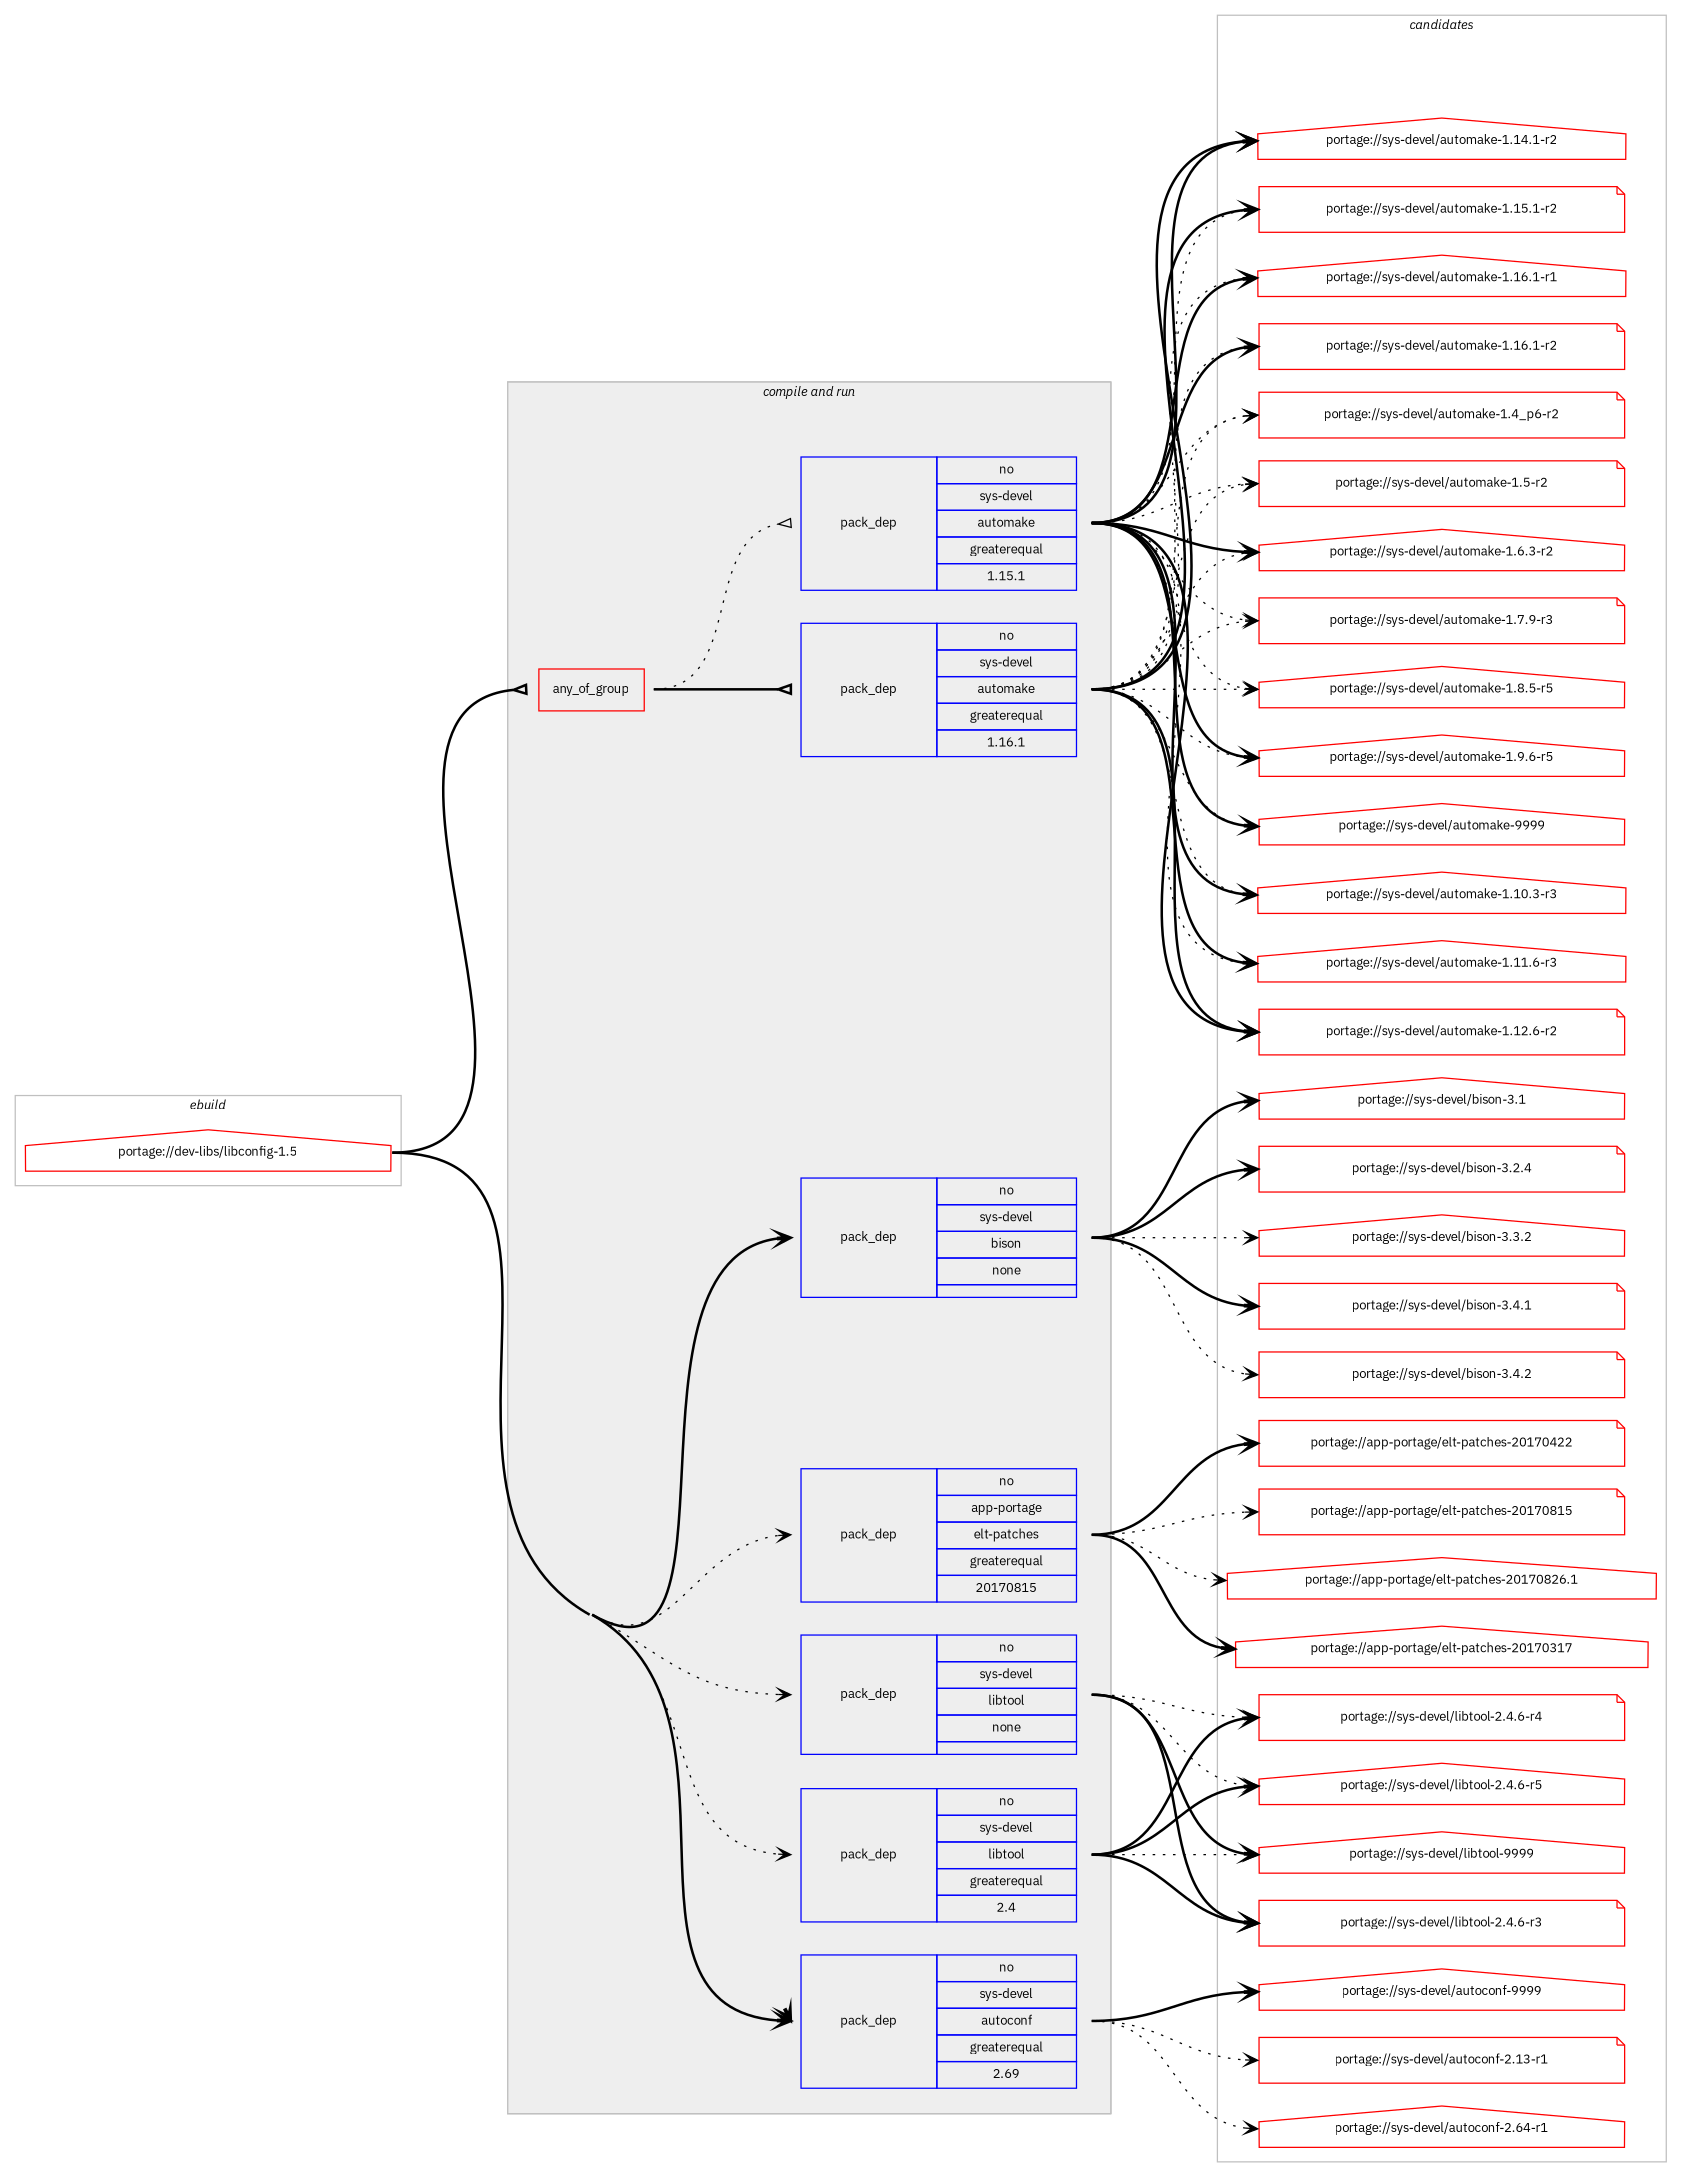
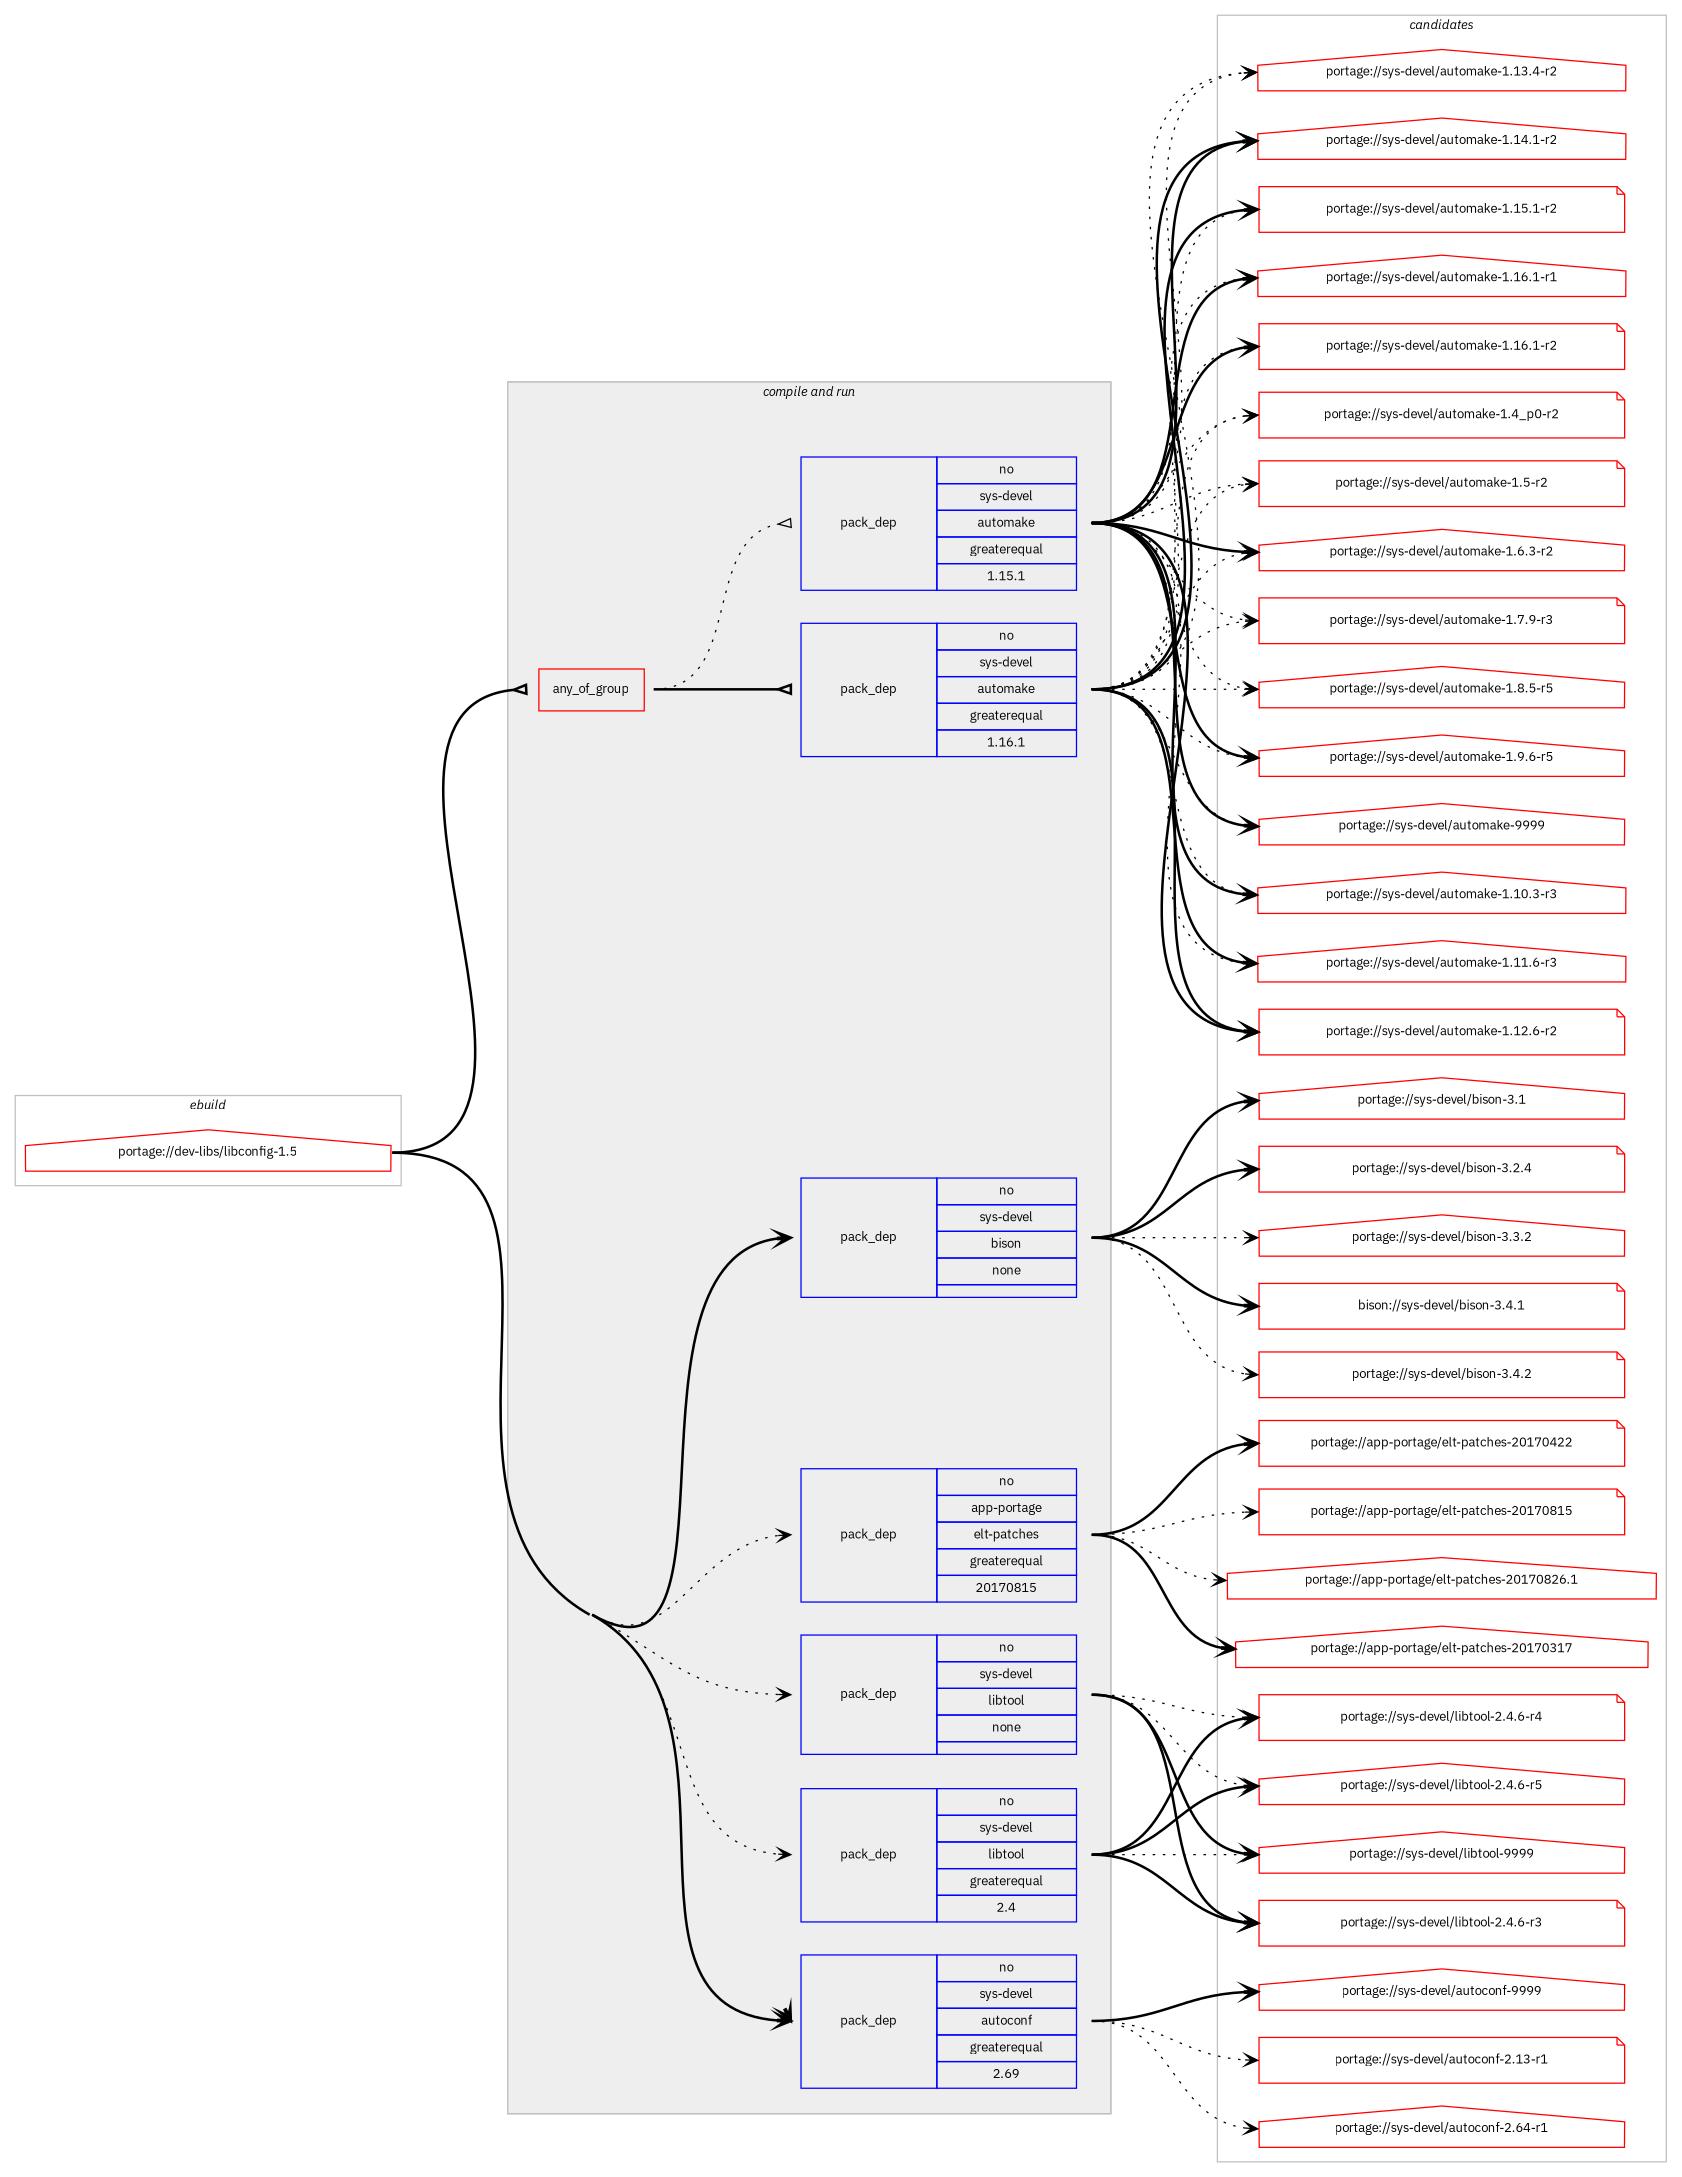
node "portage://sys-devel/automake-1.13.4-r2": added
node "portage://sys-devel/automake-1.4_p6-r2": label "portage://sys-devel/automake-1.4_p6-r2" -> "portage://sys-devel/automake-1.4_p0-r2"
node "portage://sys-devel/bison-3.4.1": label "portage://sys-devel/bison-3.4.1" -> "bison://sys-devel/bison-3.4.1"
